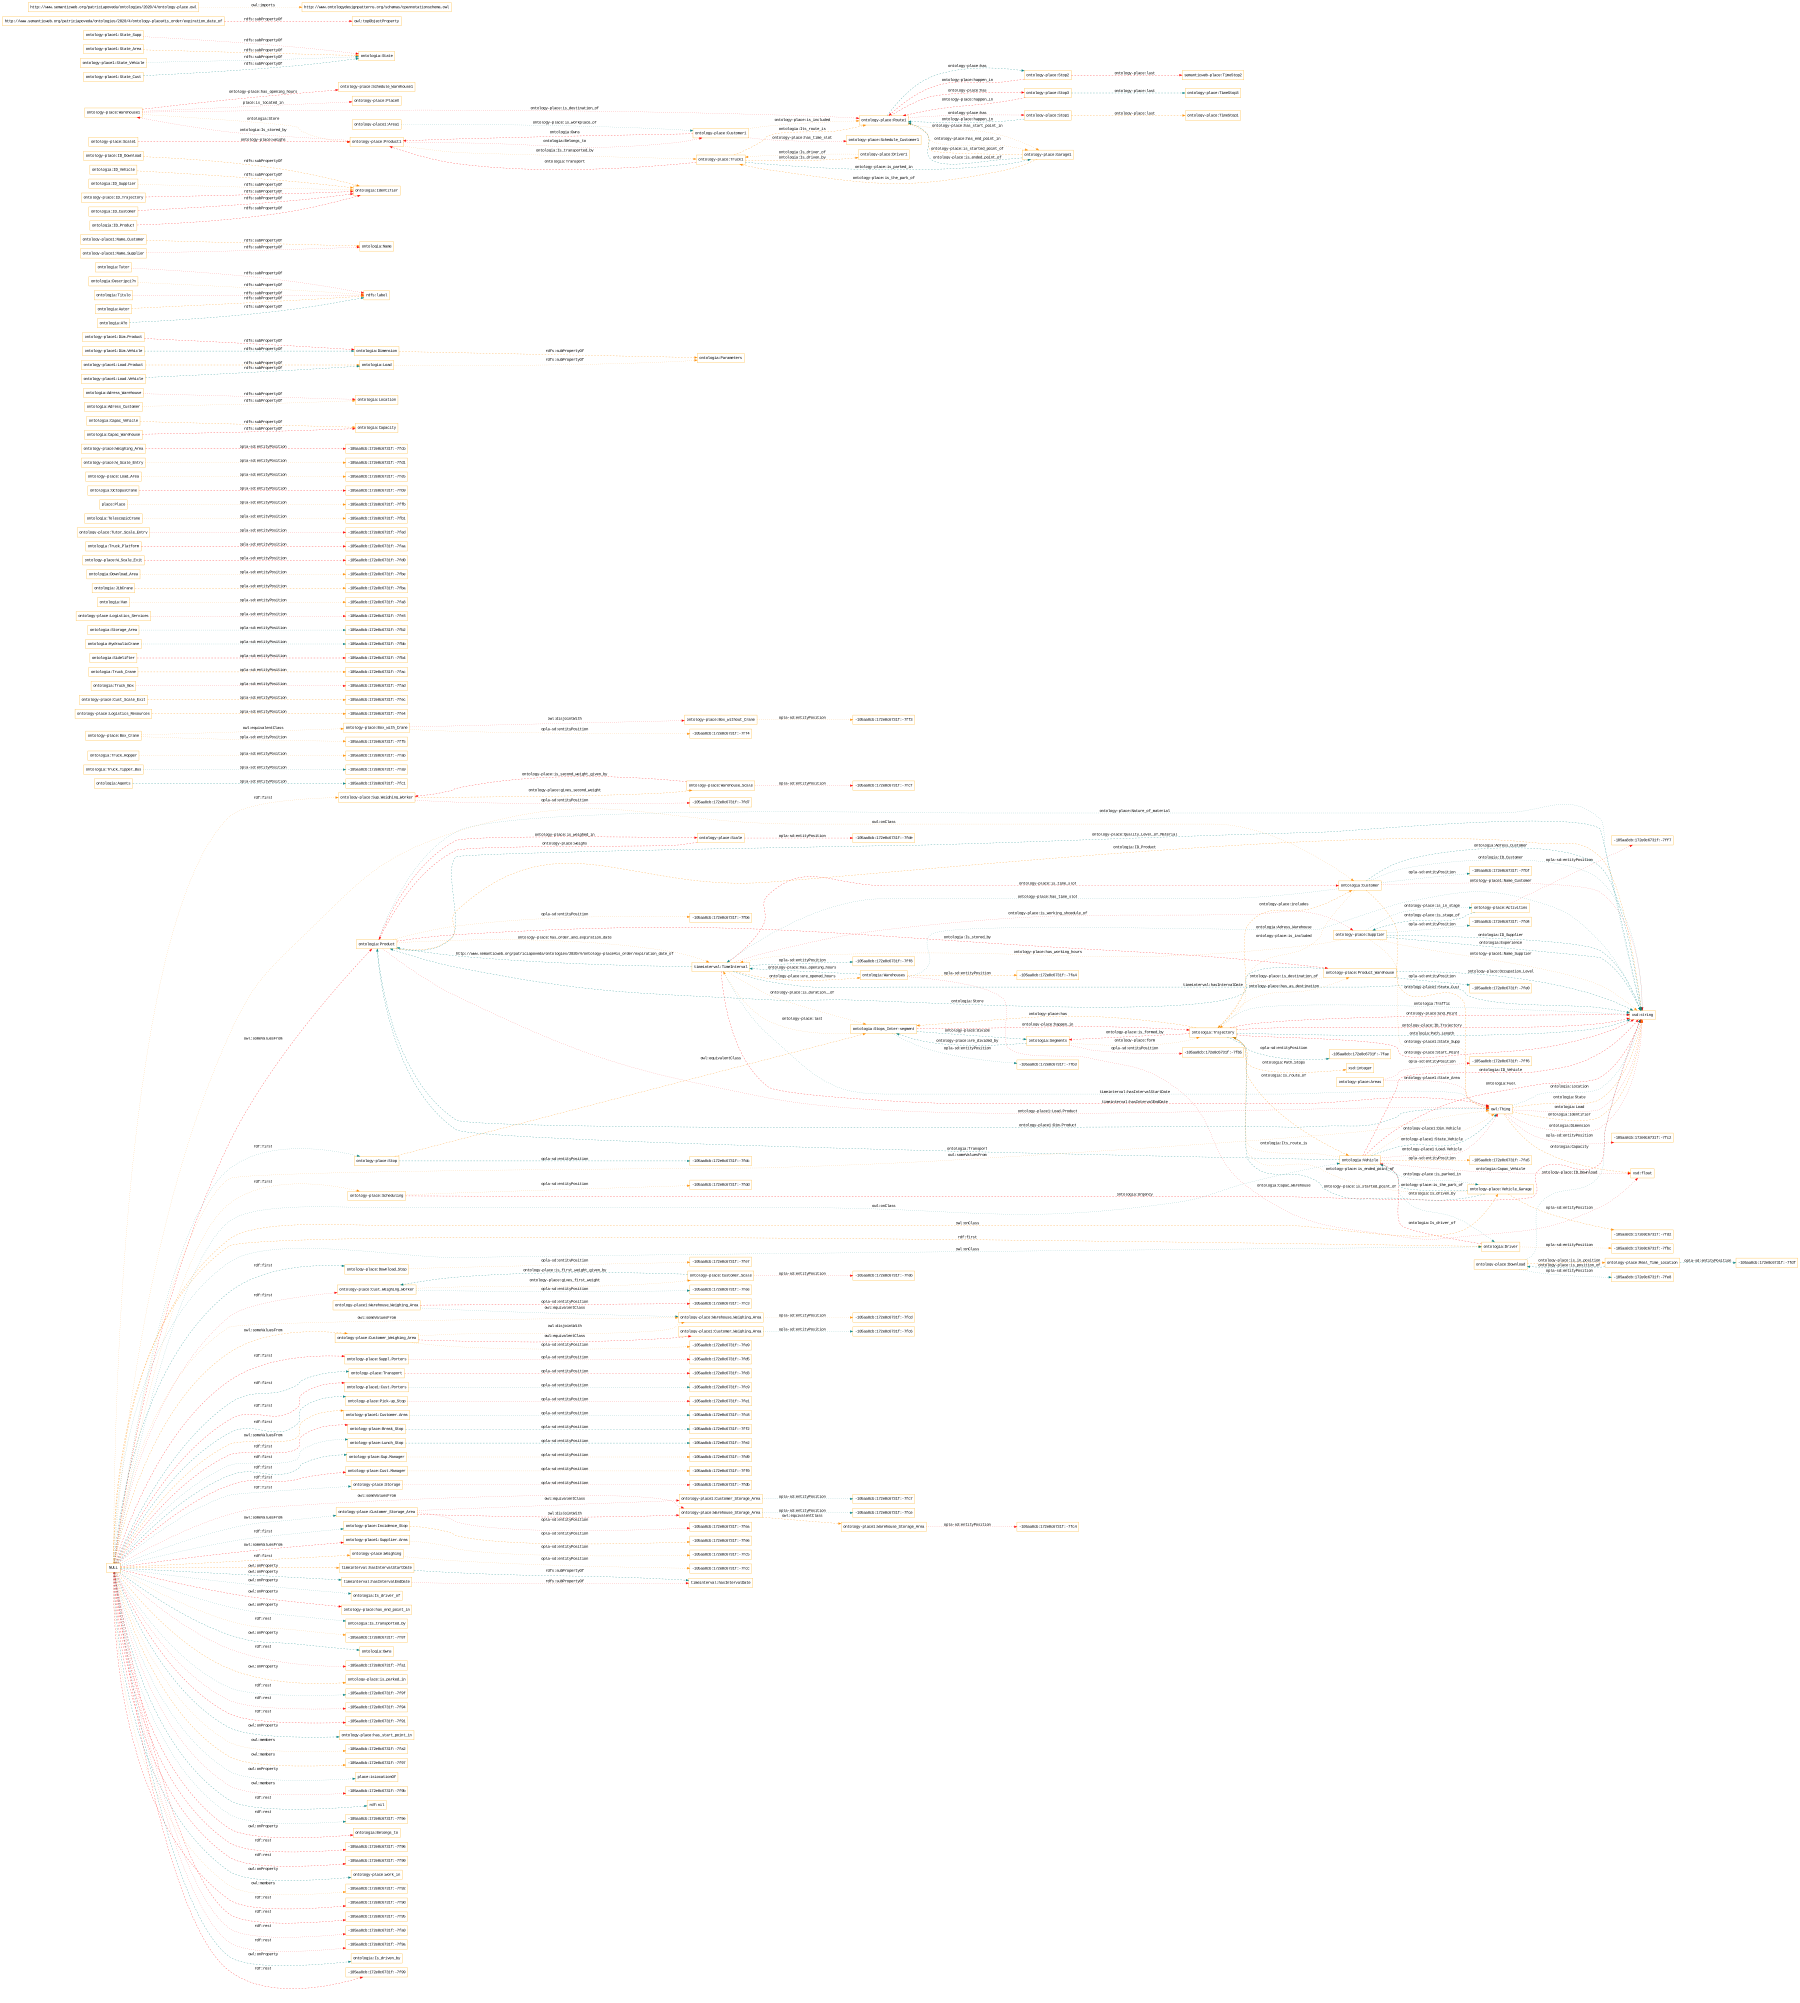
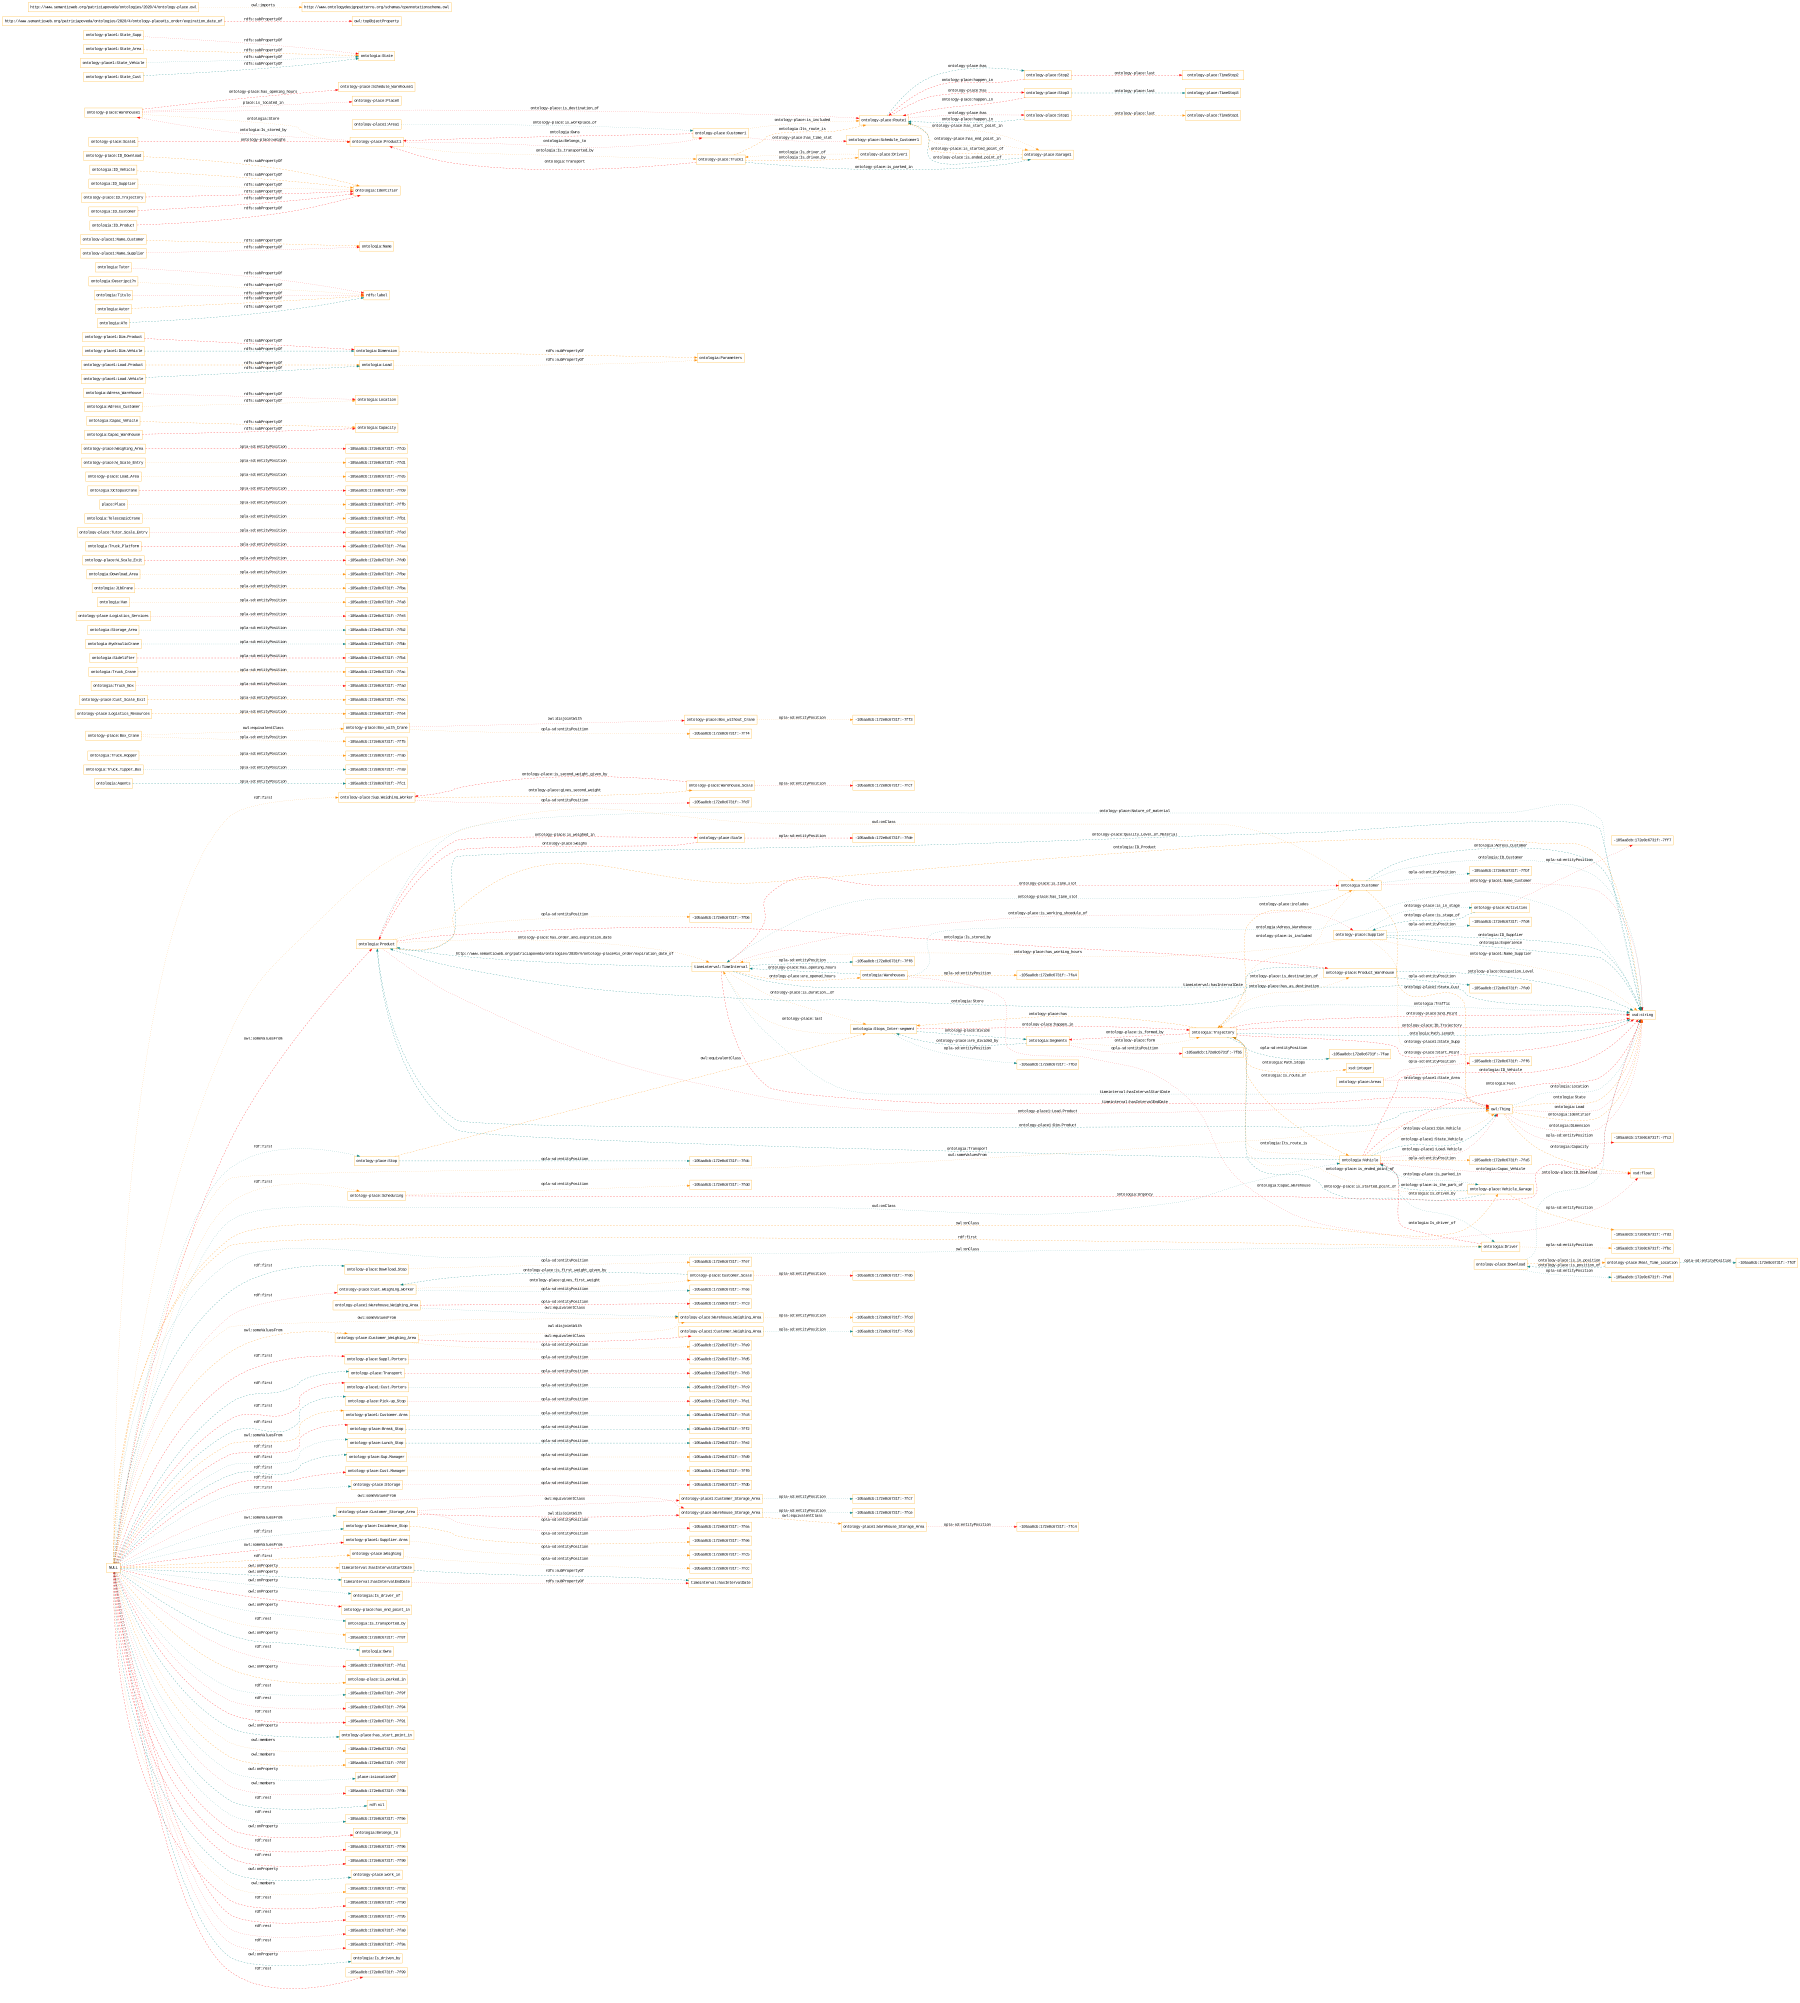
node "semanticweb-place:TimeStop2": label "semanticweb-place:TimeStop2" -> "ontology-place:TimeStop2"
edge "ontology-place:Garage1" -> "ontology-place:Truck1": removed, label "ontology-place:is_the_park_of"
